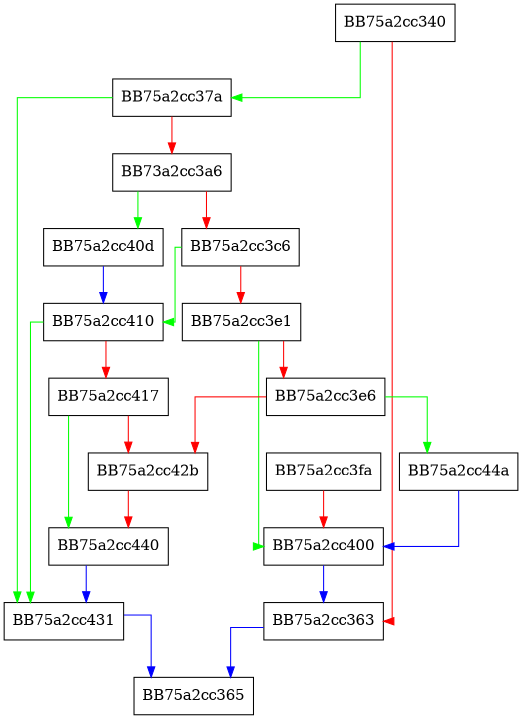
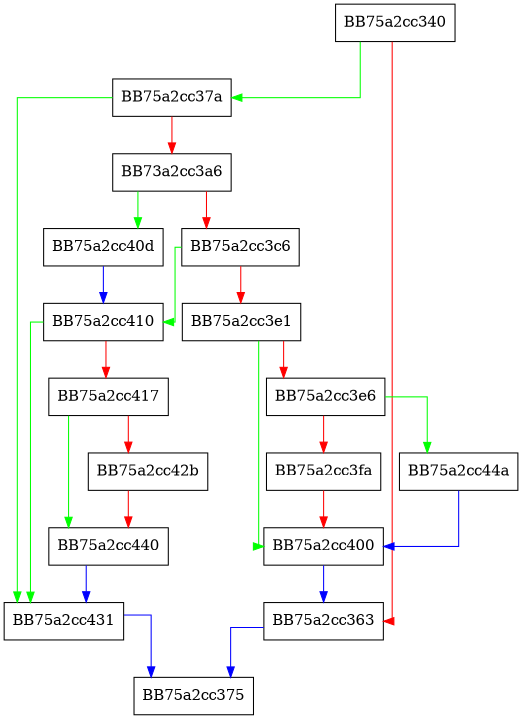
edge "BB75a2cc3e6" -> "BB75a2cc42b": now "BB75a2cc3e6" -> "BB75a2cc3fa"
node "BB75a2cc365": label "BB75a2cc365" -> "BB75a2cc375"
